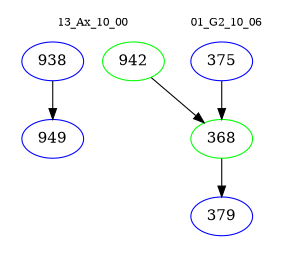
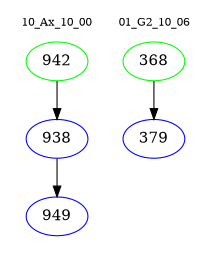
cluster "13_Ax_10_00": label "13_Ax_10_00" -> "10_Ax_10_00"
node "375": removed
edge "942" -> "368": now "942" -> "938"
